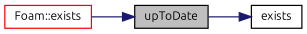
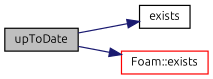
edge "Foam::exists" -> "upToDate": reversed
